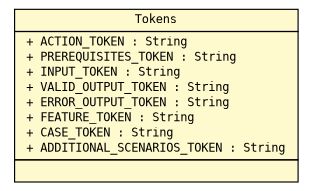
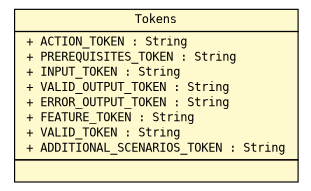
node "Tokens": text "+ CASE_TOKEN : String" -> "+ VALID_TOKEN : String"
